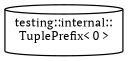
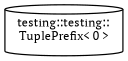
node "testing::internal:: TuplePrefix< 0 >": label "testing::internal:: TuplePrefix< 0 >" -> "testing::testing:: TuplePrefix< 0 >"
